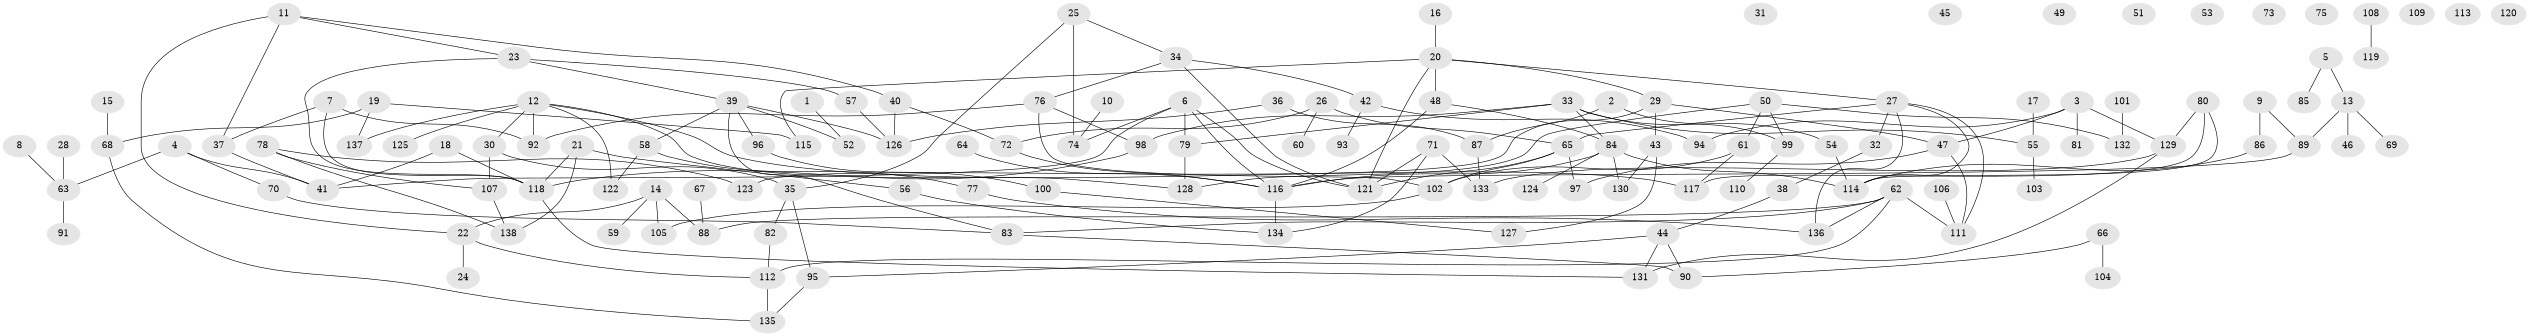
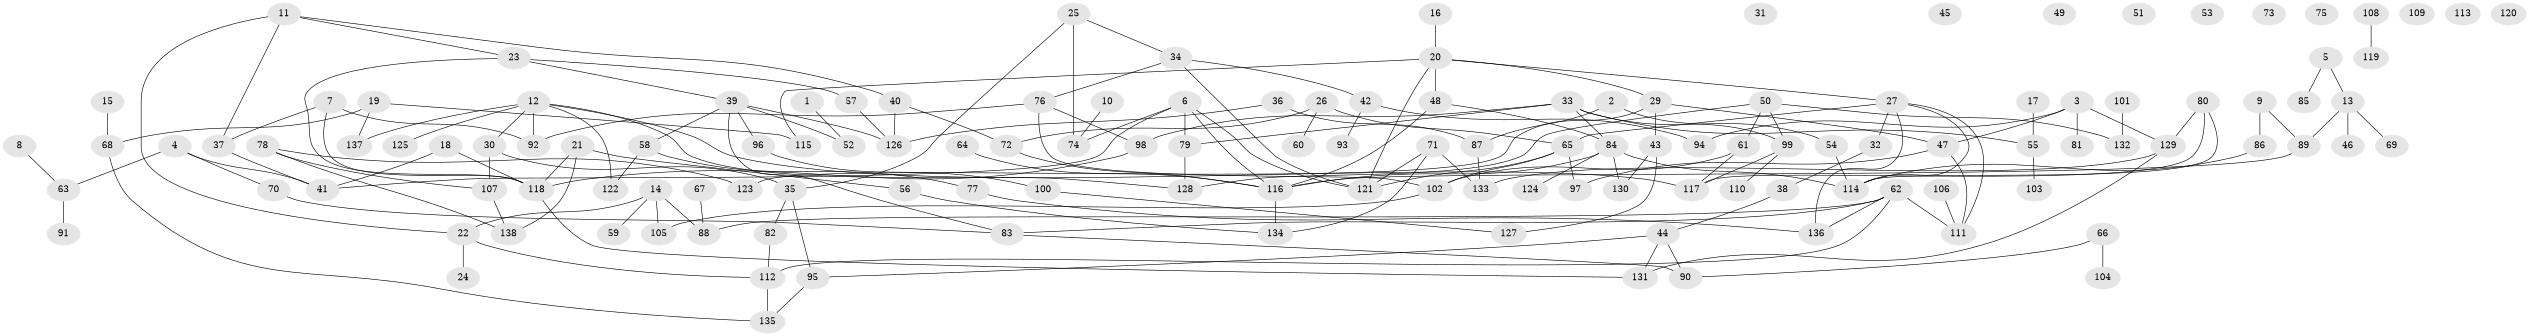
node "28": removed
edge "99" -- "117": added
